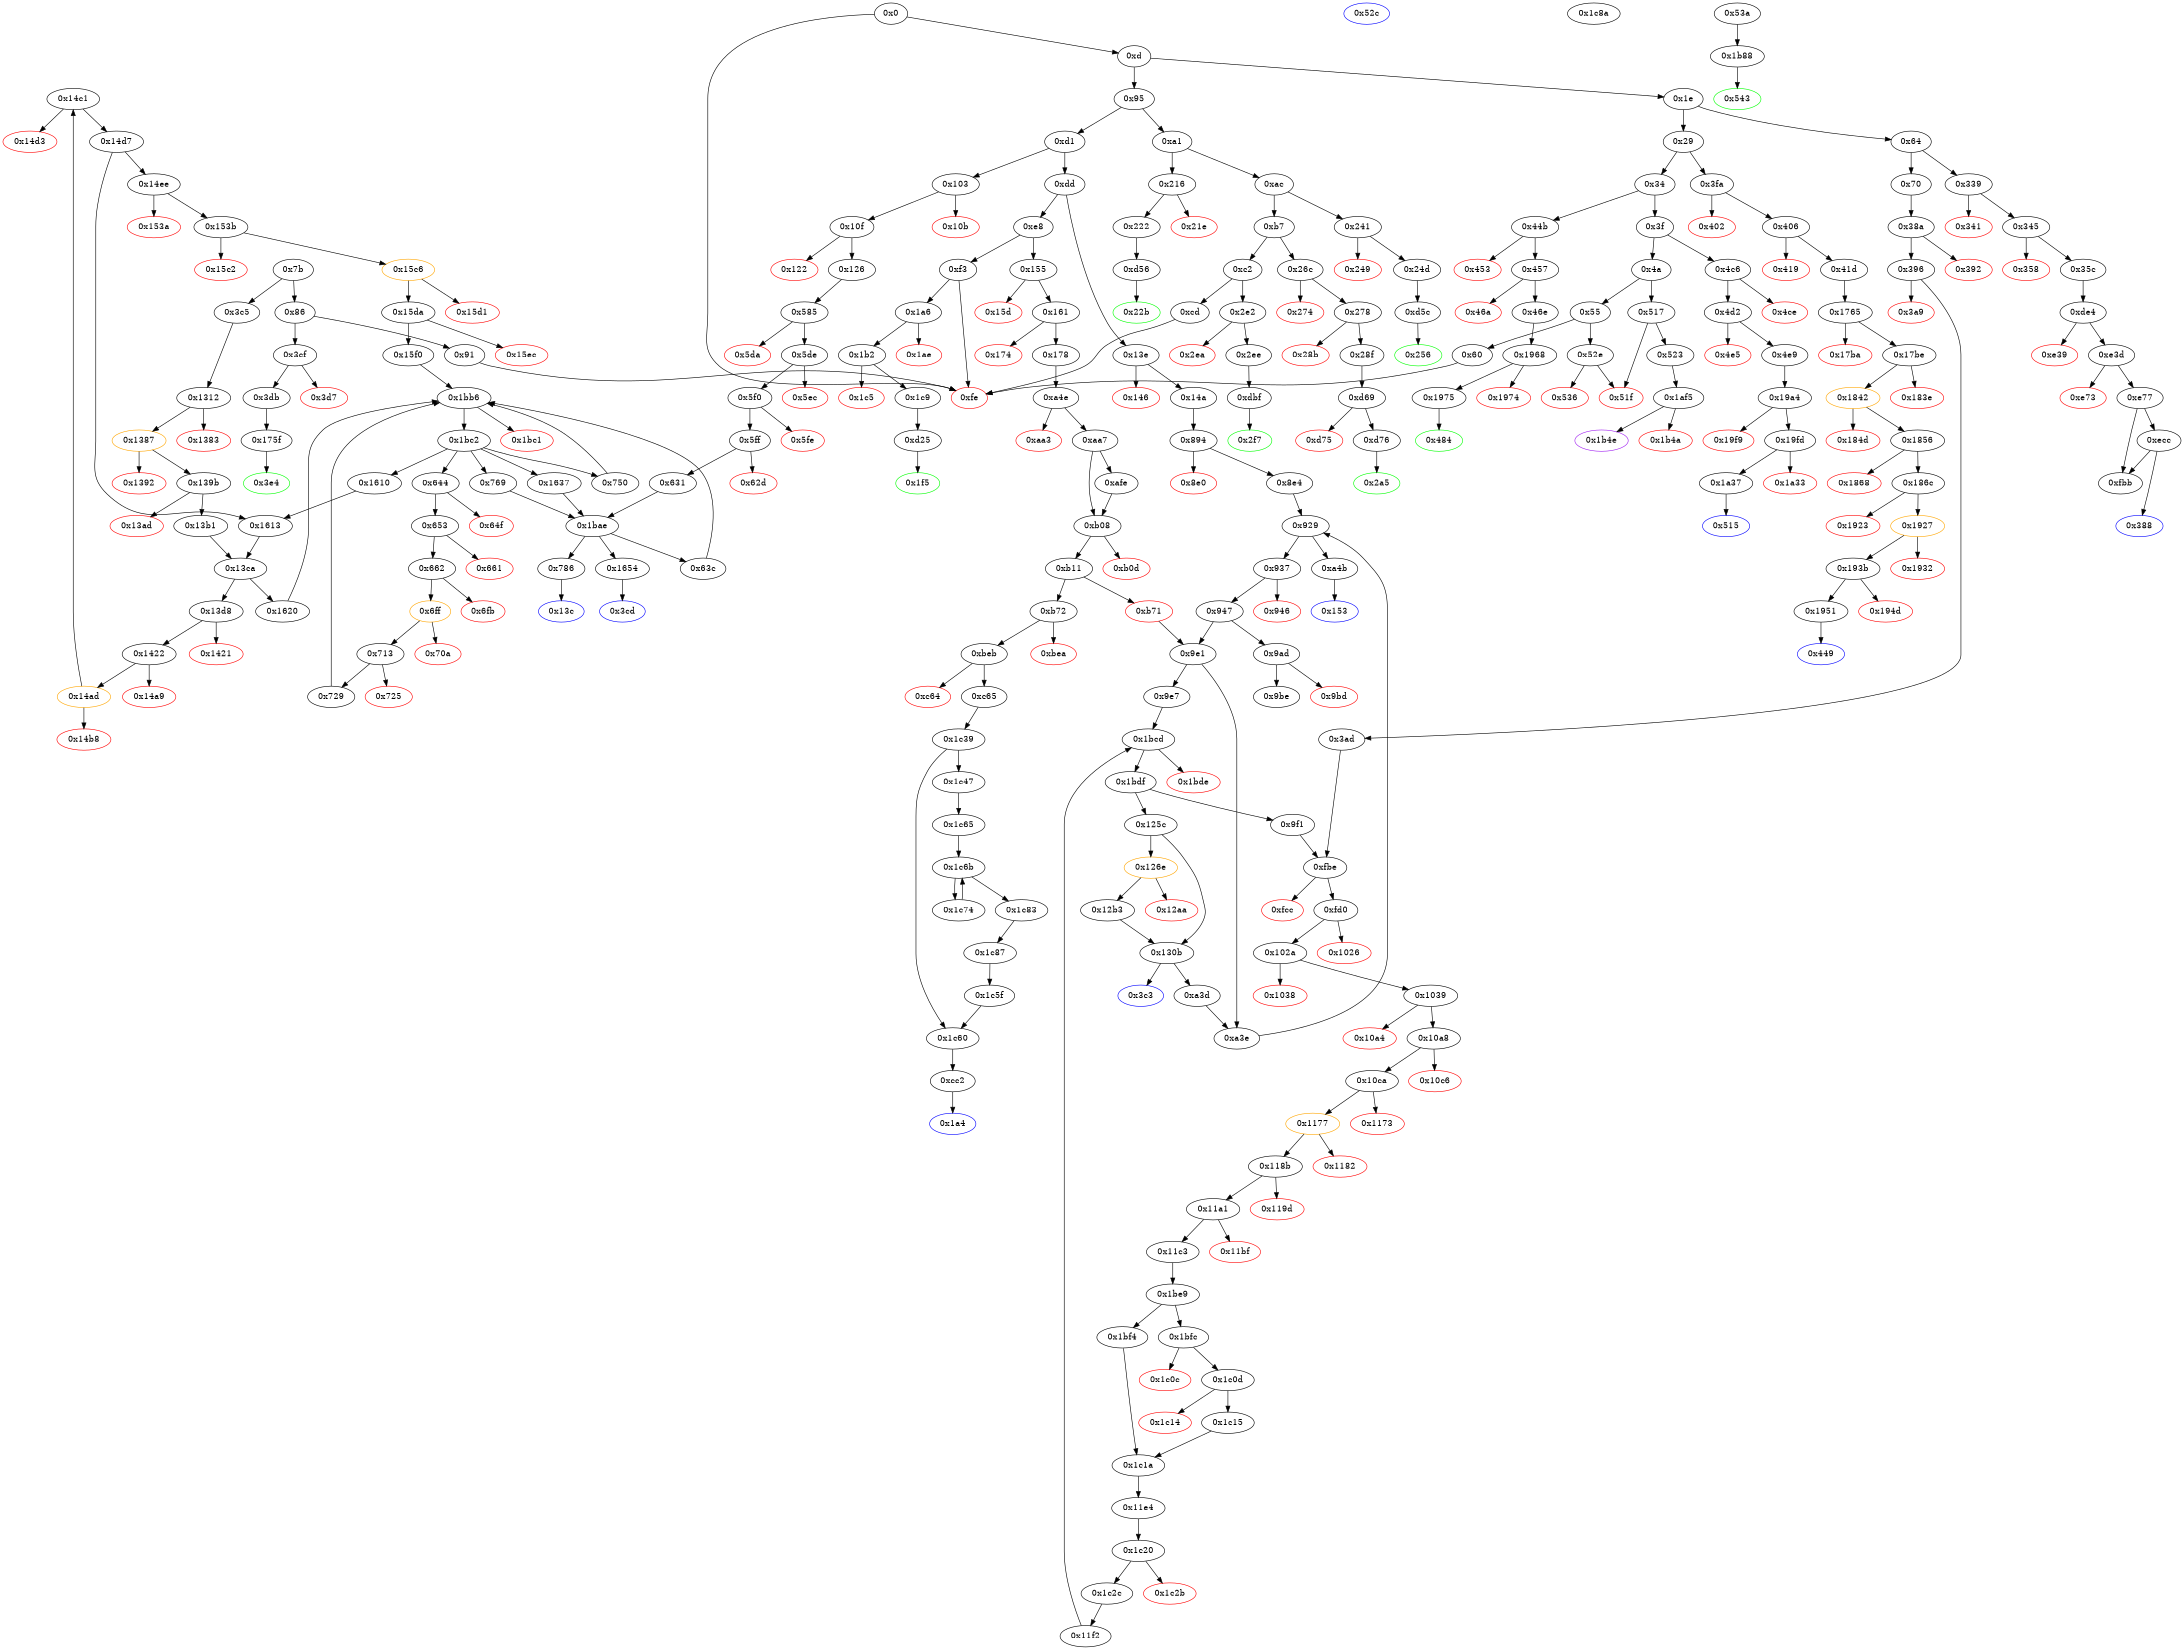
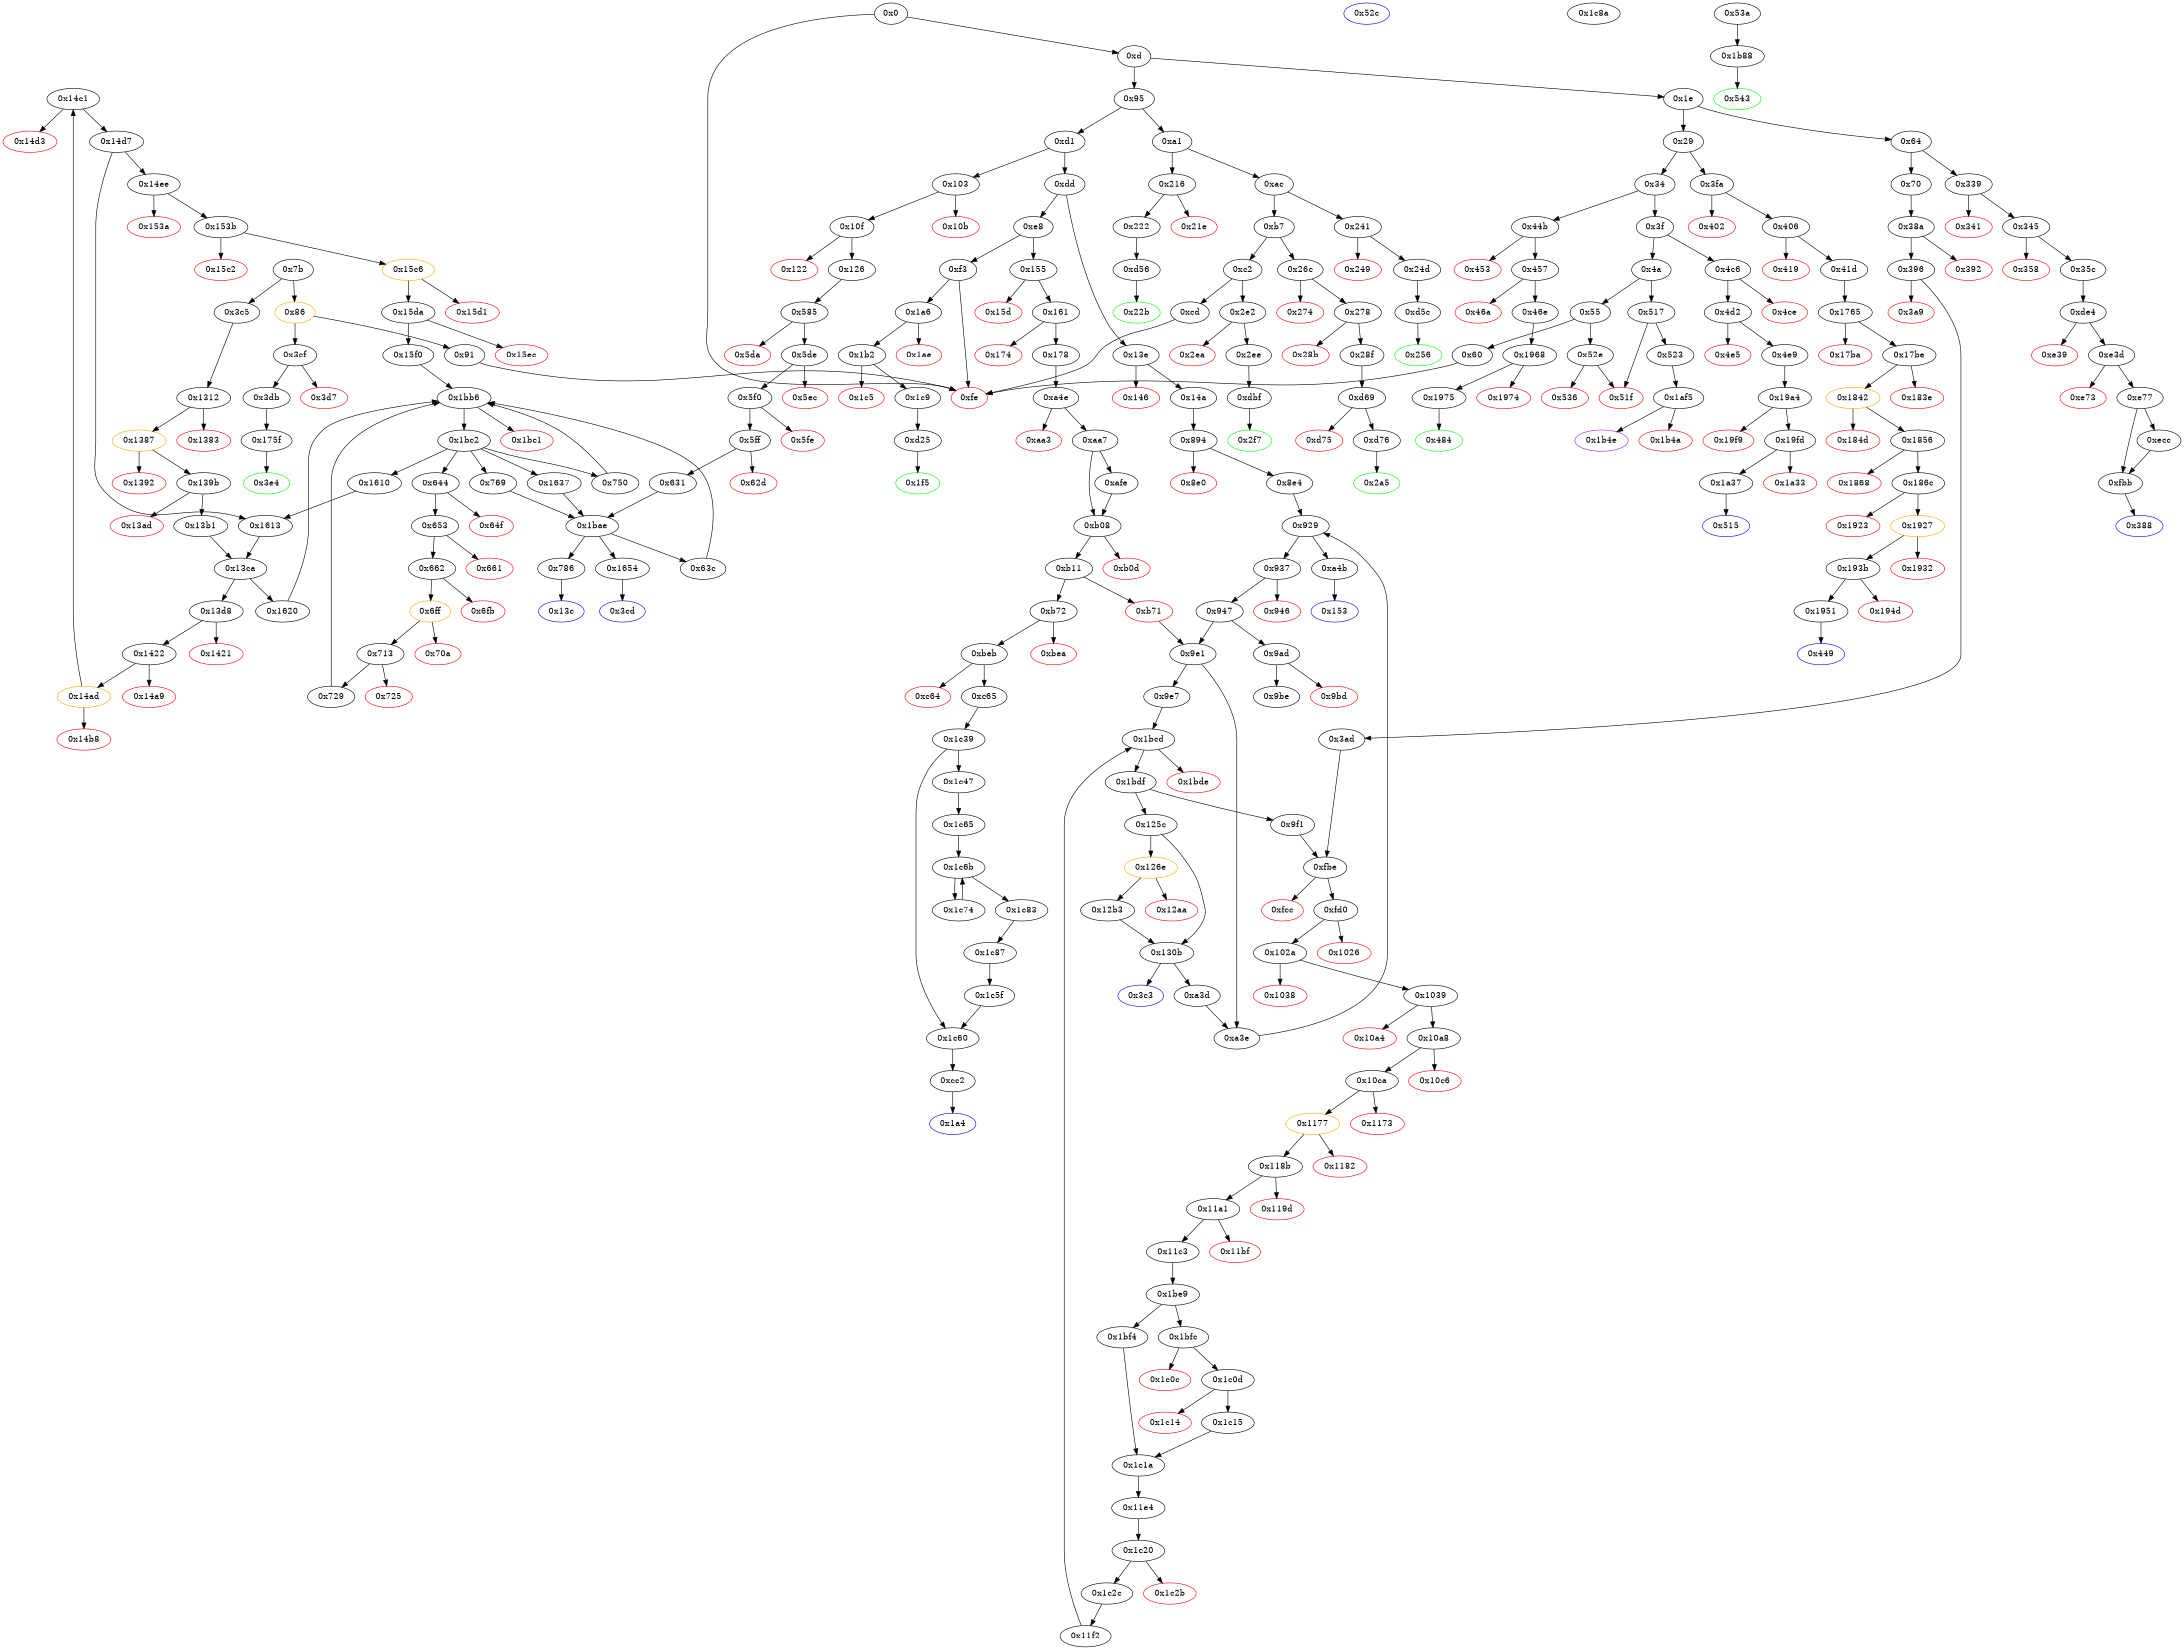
node "0x86": color black -> orange
edge "0xecc" -> "0x388": now "0xfbb" -> "0x388"
